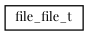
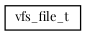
node "file_file_t": label "file_file_t" -> "vfs_file_t"
